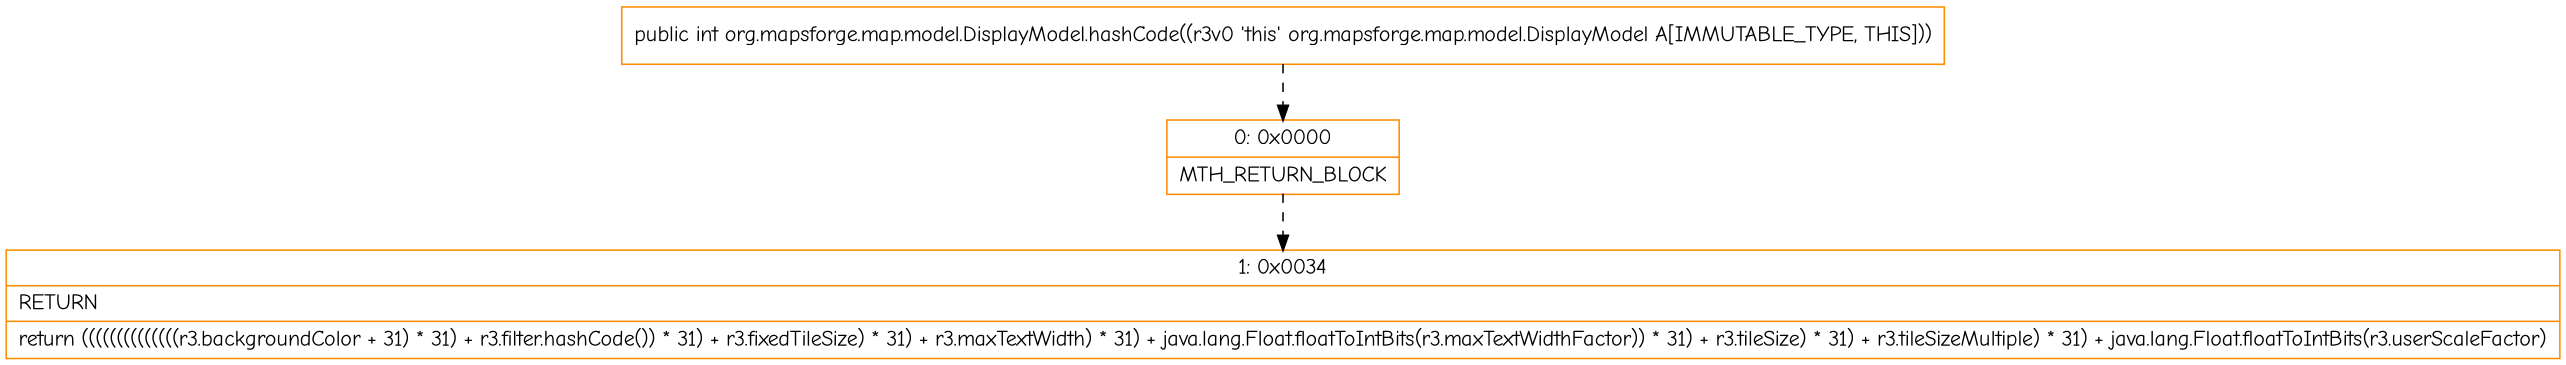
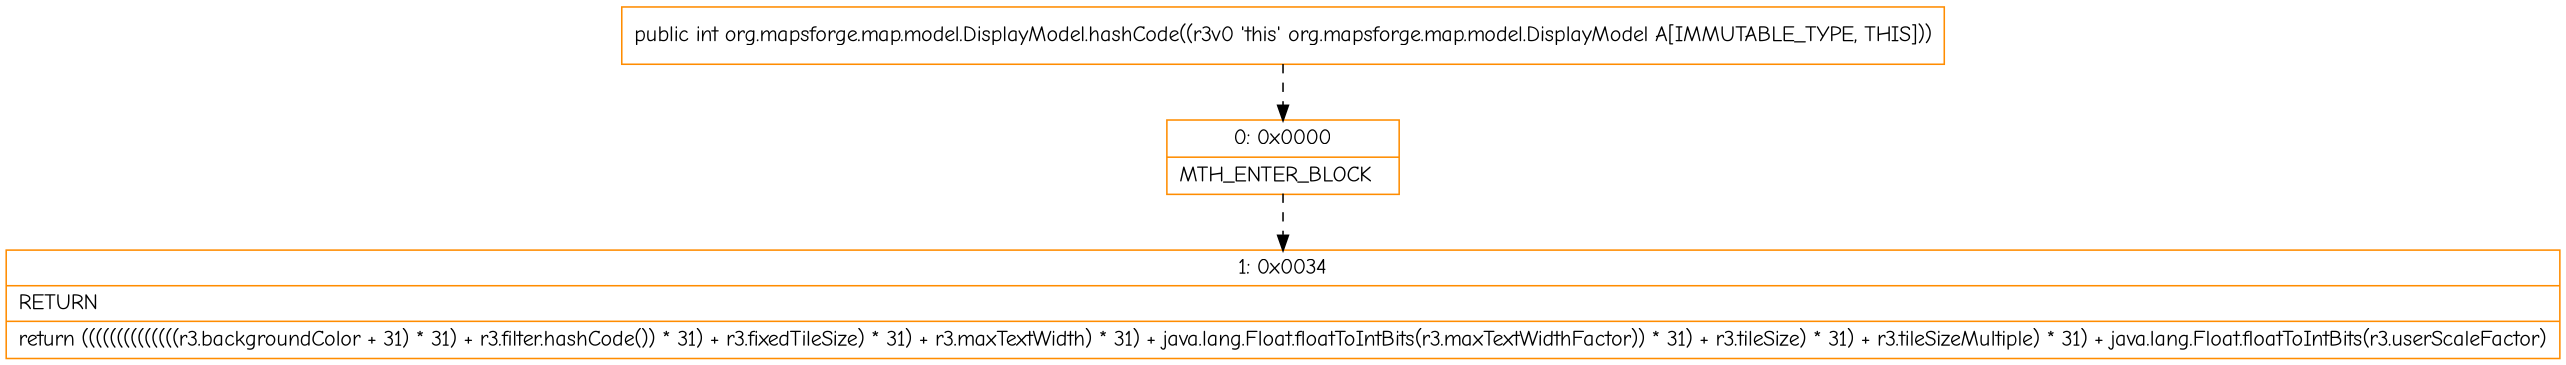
node "0: 0x0000": text "MTH_RETURN_BLOCK" -> "MTH_ENTER_BLOCK"
